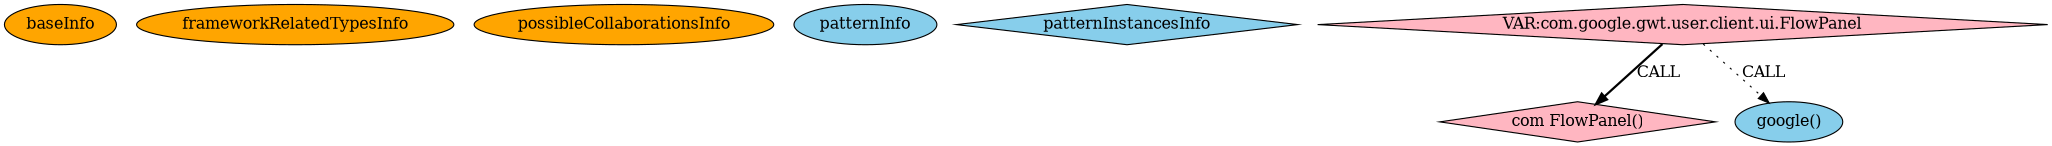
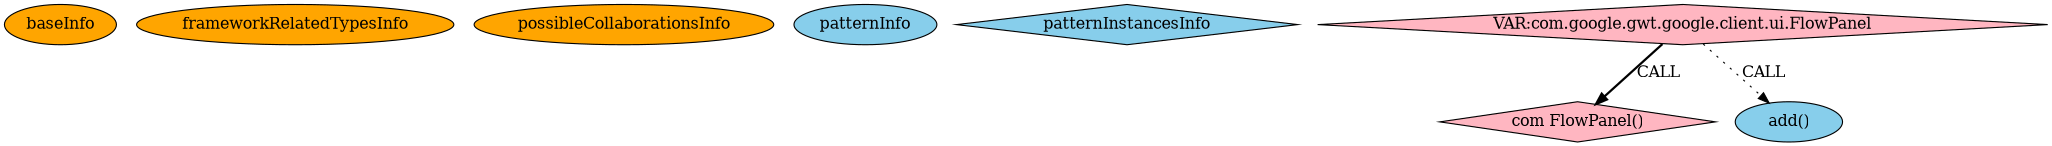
node "VAR:com.google.gwt.user.client.ui.FlowPanel": label "VAR:com.google.gwt.user.client.ui.FlowPanel" -> "VAR:com.google.gwt.google.client.ui.FlowPanel"
node "google()": label "google()" -> "add()"
